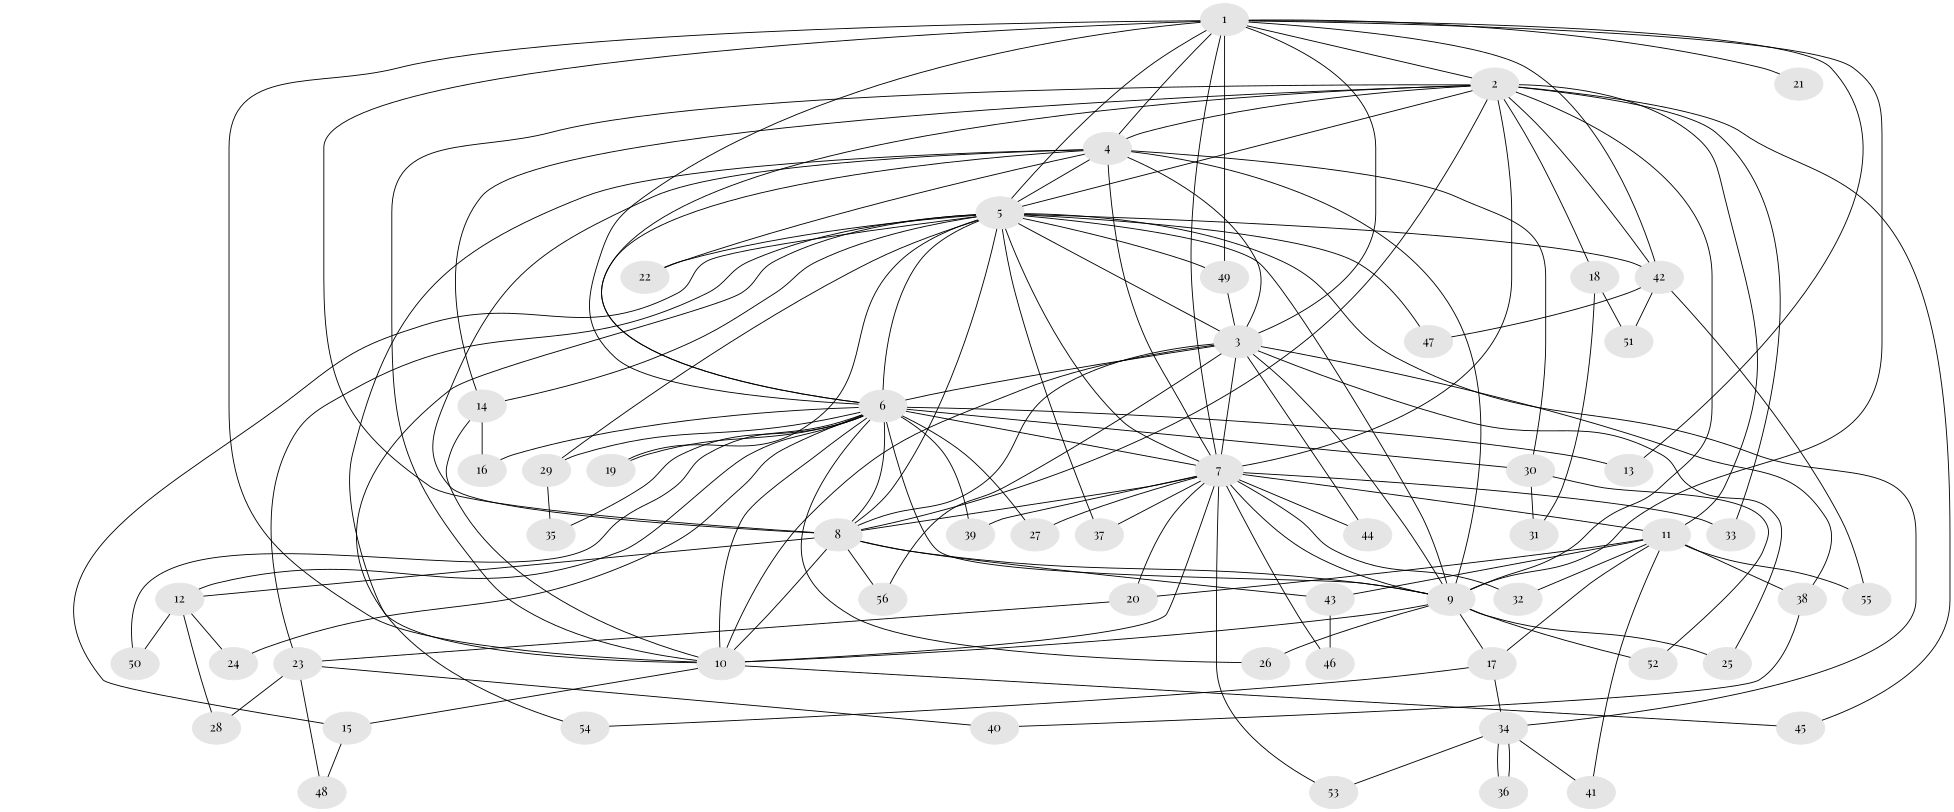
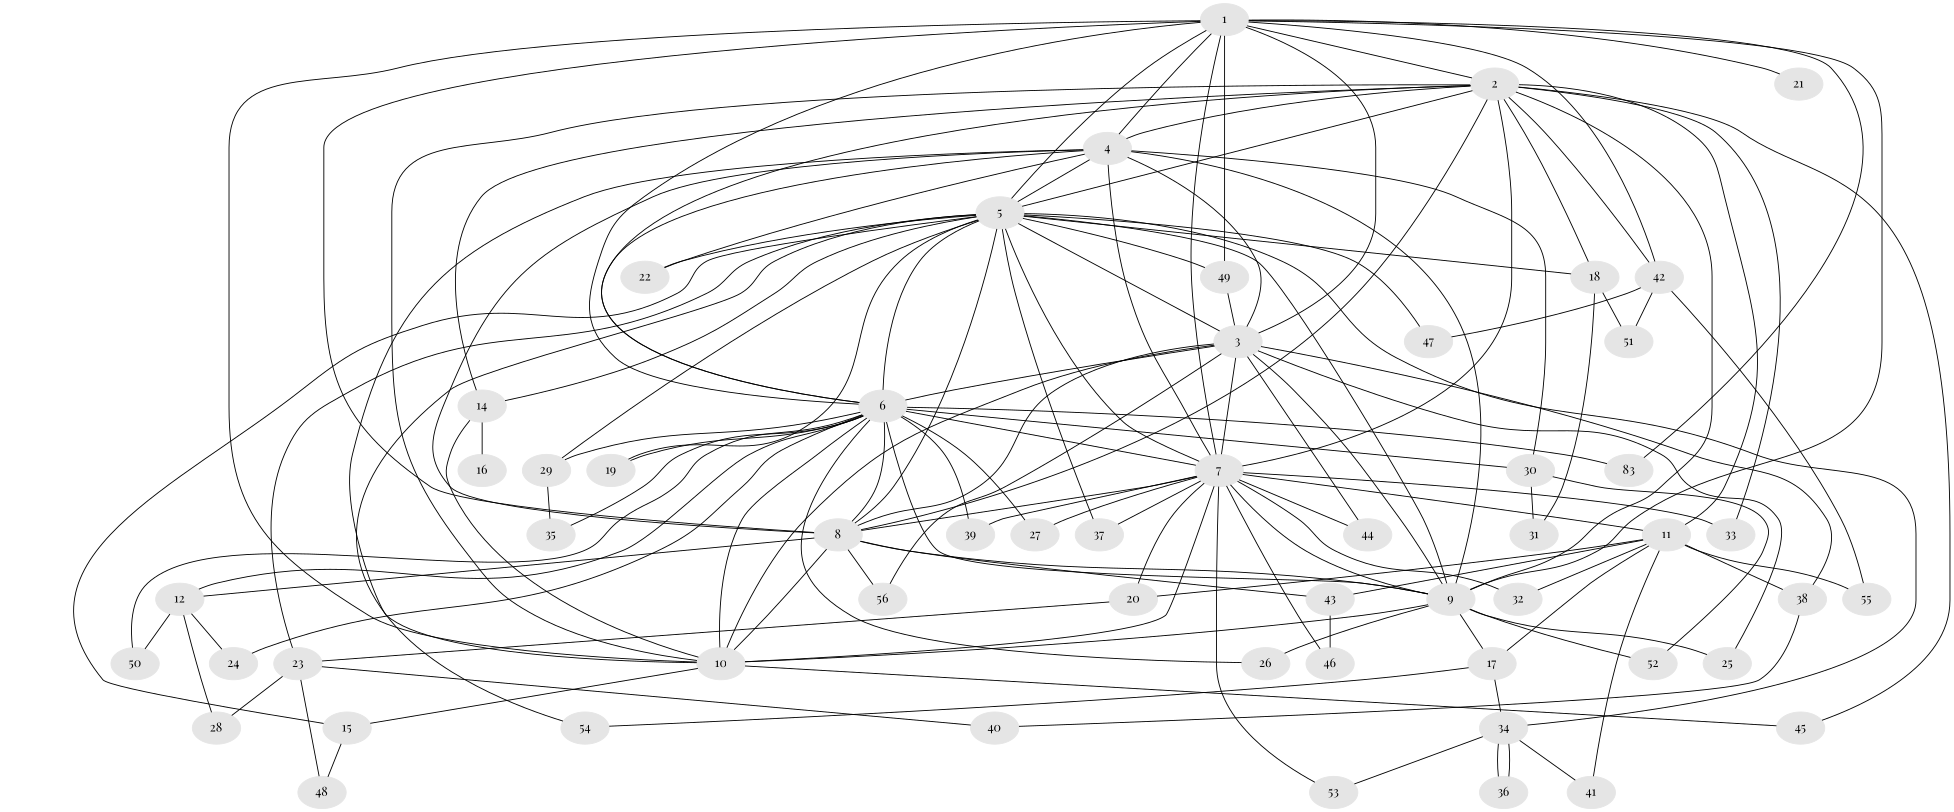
edge "5" -- "42": now "5" -- "18"
edge "6" -- "16": removed
node "13": label "13" -> "83"
